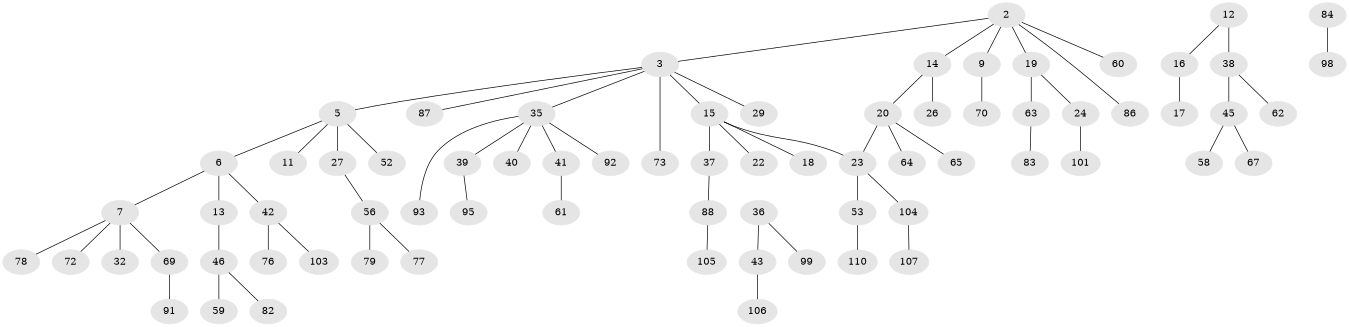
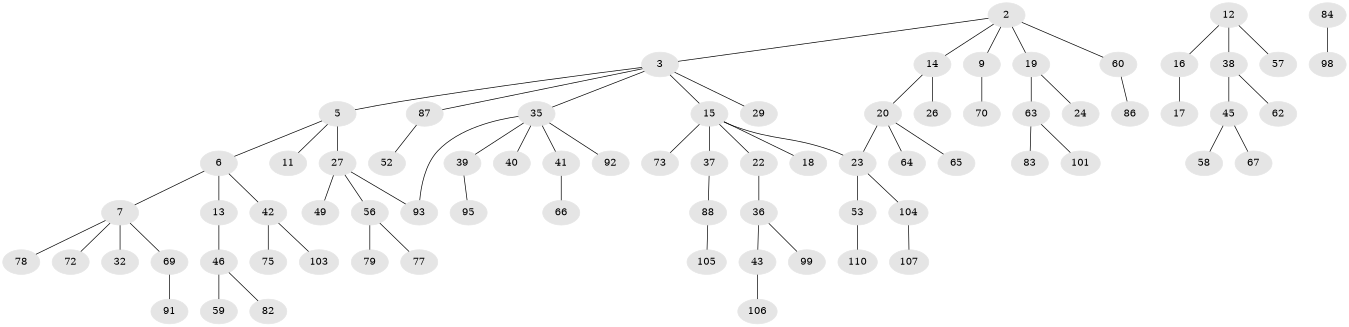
edge "2" -- "86": now "60" -- "86"
node "57": added
edge "3" -- "73": now "15" -- "73"
edge "5" -- "52": now "87" -- "52"
edge "24" -- "101": now "63" -- "101"
edge "27" -- "93": added
edge "22" -- "36": added
node "49": added
node "61": label "61" -> "66"
node "76": label "76" -> "75"
